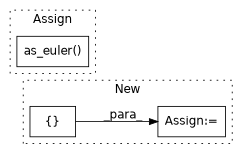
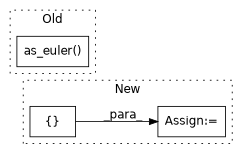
cluster "Assign": label "Assign" -> "Old"
